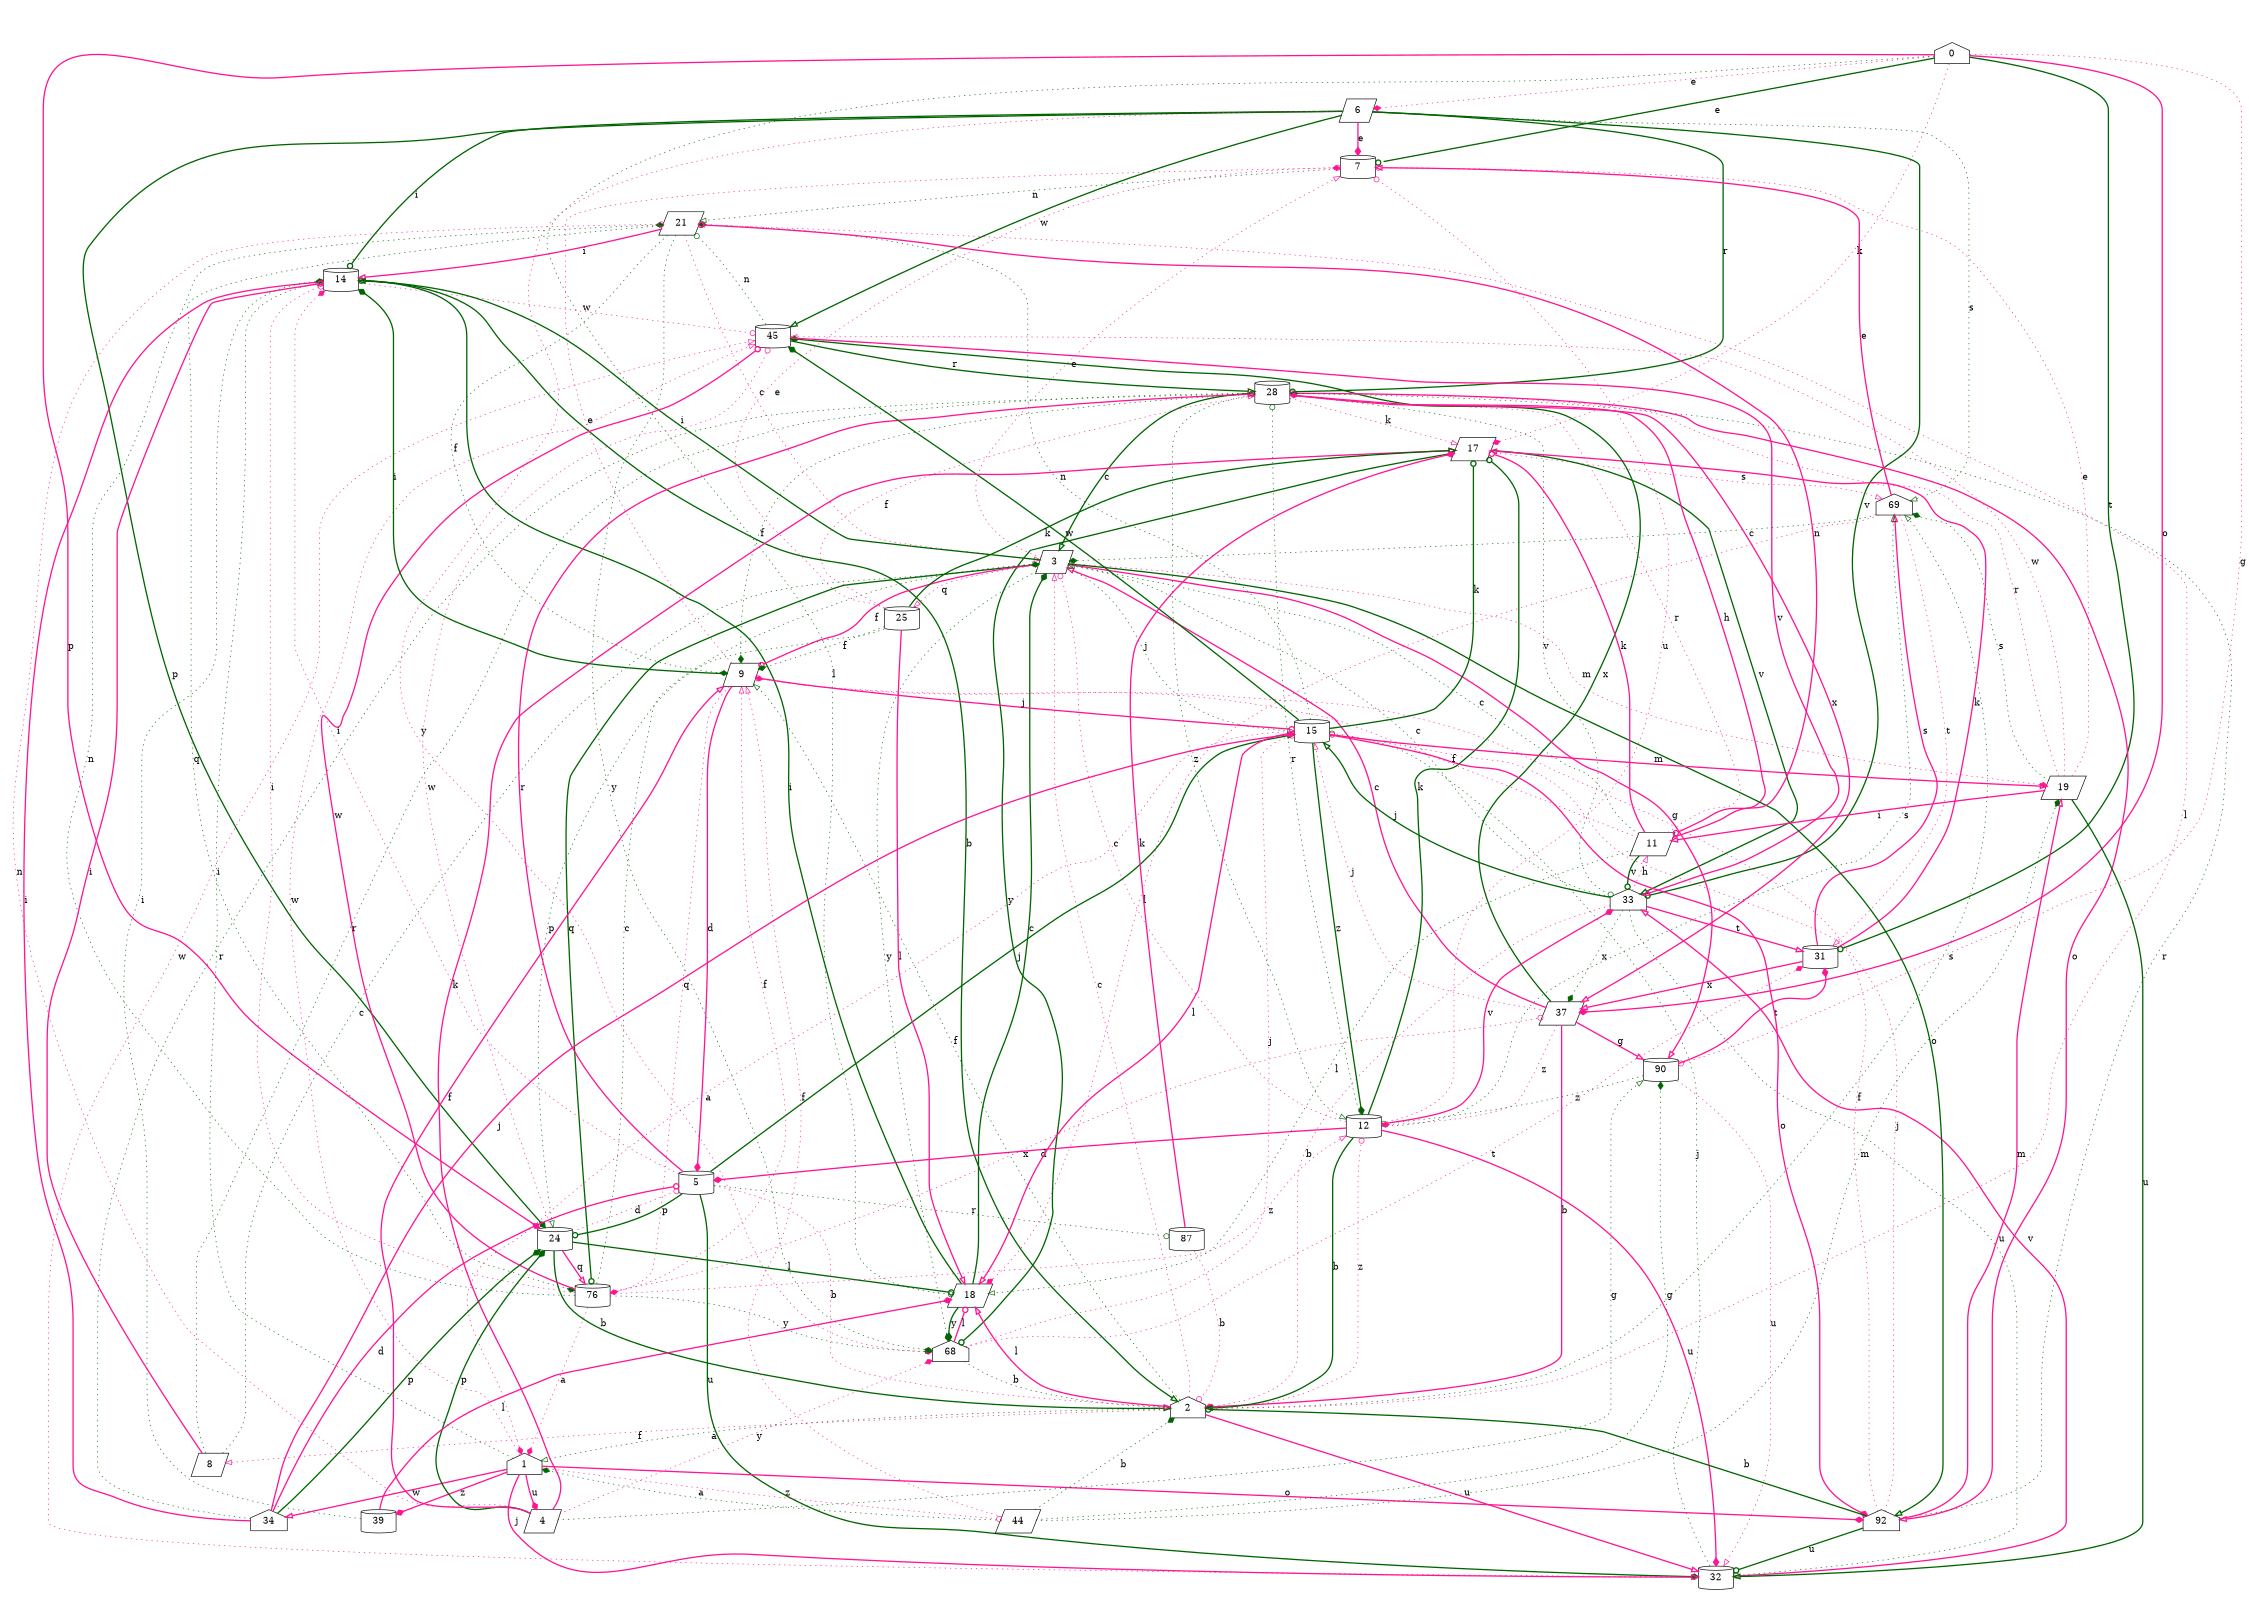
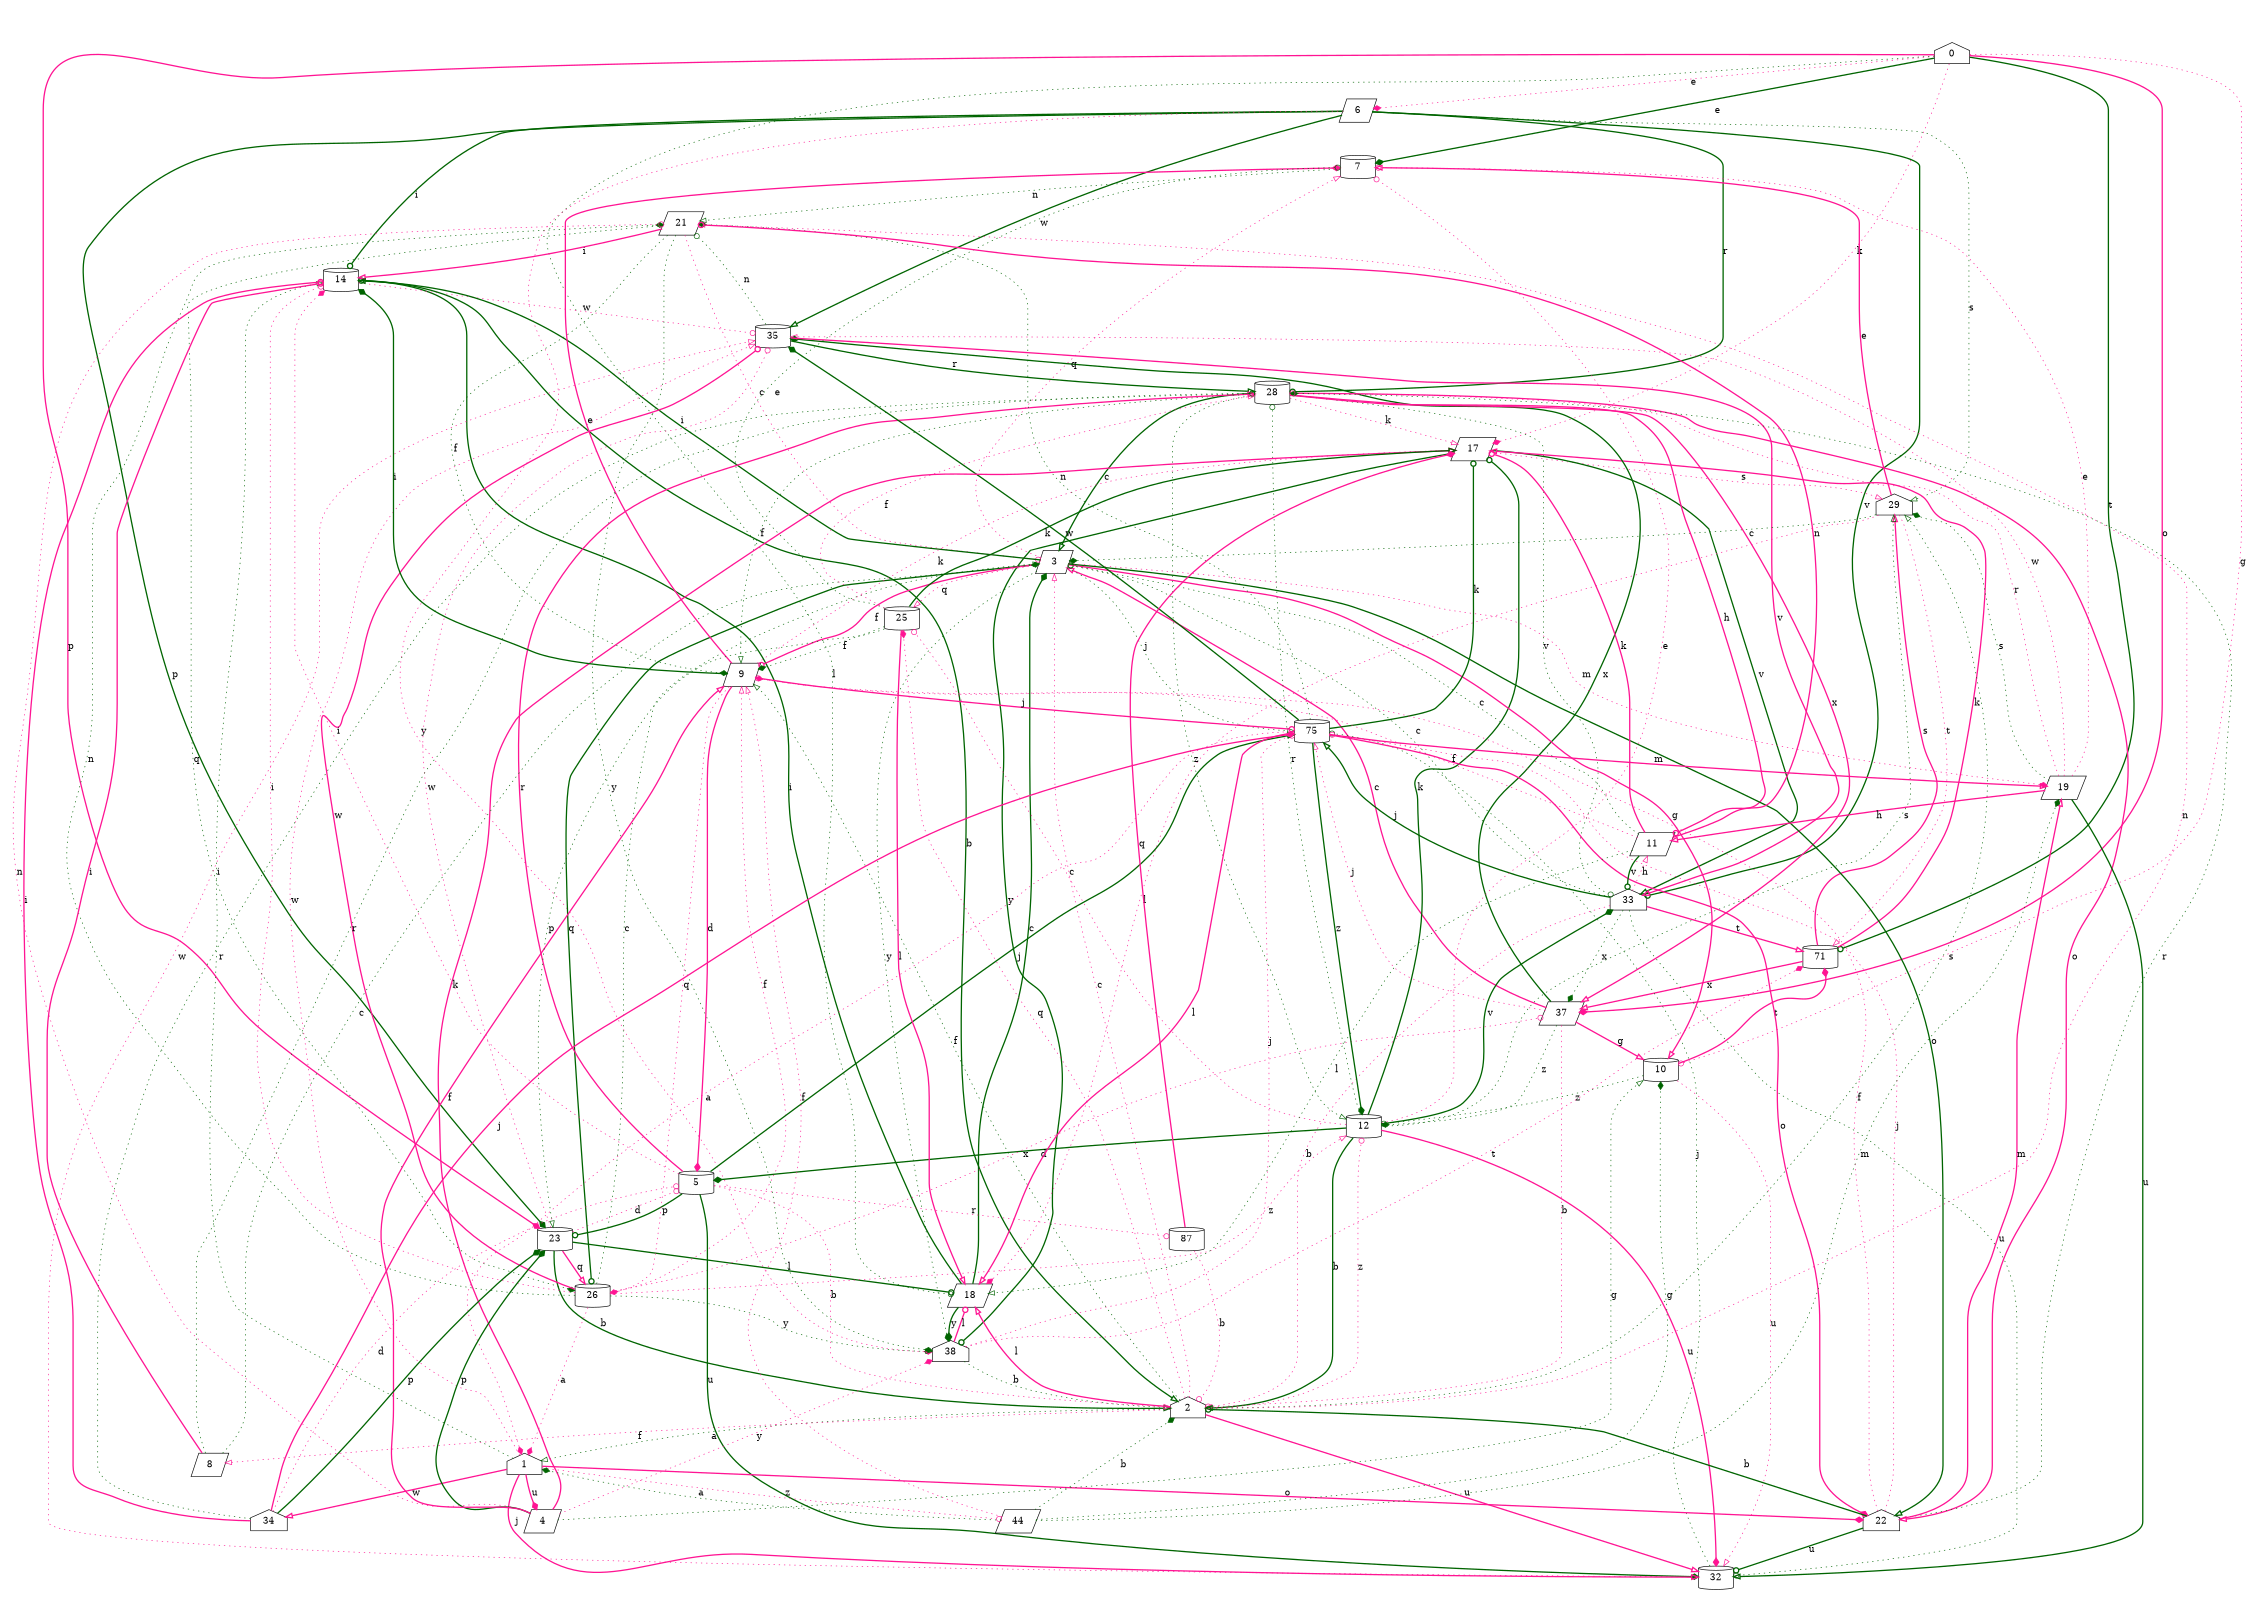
edge "0" -> "7": arrowhead odot -> diamond
edge "6" -> "7": removed, label "e"
edge "9" -> "7": style dotted -> bold
edge "25" -> "7": color deeppink -> darkgreen
node "45": label "45" -> "35"
edge "3" -> "7": label "e" -> "q"
edge "28" -> "9": arrowhead diamond -> onormal
edge "21" -> "3": arrowhead onormal -> odot
edge "9" -> "17": added, label "k"
node "69": label "69" -> "29"
edge "11" -> "28": removed, label "r"
edge "12" -> "7": label "u" -> "e"
edge "33" -> "3": arrowhead onormal -> odot
node "15": label "15" -> "75"
edge "19" -> "11": label "i" -> "h"
edge "2" -> "21": label "l" -> "n"
edge "87" -> "17": label "k" -> "q"
edge "12" -> "3": now "12" -> "25"
node "31": label "31" -> "71"
edge "2" -> "25": added, label "q"
edge "12" -> "33": color deeppink -> darkgreen
node "90": label "90" -> "10"
edge "37" -> "12": color deeppink -> darkgreen
edge "33" -> "2": arrowhead diamond -> odot
edge "12" -> "5": color deeppink -> darkgreen
edge "5" -> "87": color darkgreen -> deeppink
node "24": label "24" -> "23"
edge "32" -> "33": removed, label "v"
edge "34" -> "5": style bold -> dotted
node "76": label "76" -> "26"
node "68": label "68" -> "38"
edge "37" -> "2": style bold -> dotted
node "39": removed
node "92": label "92" -> "22"
